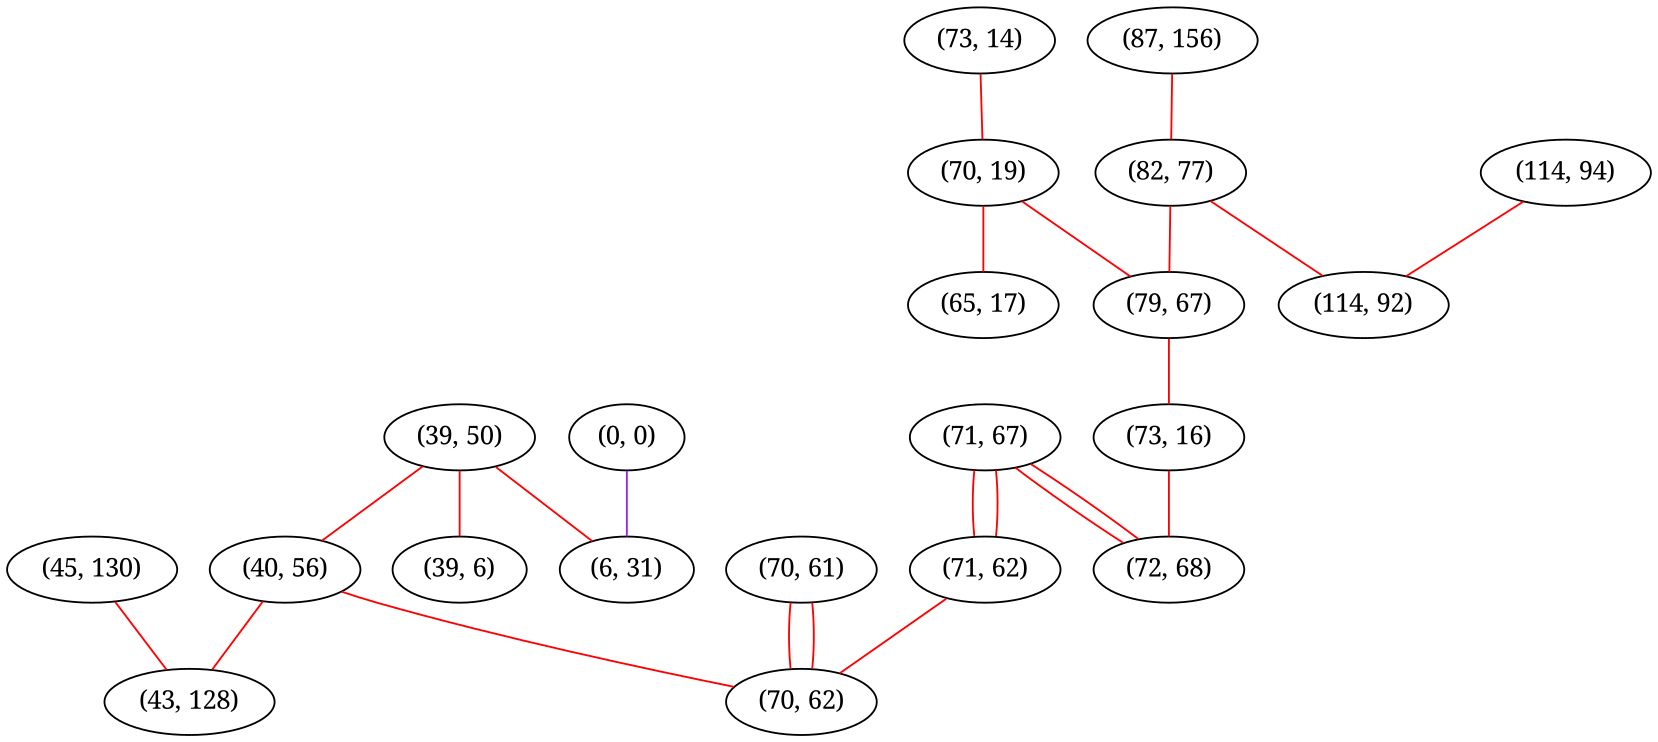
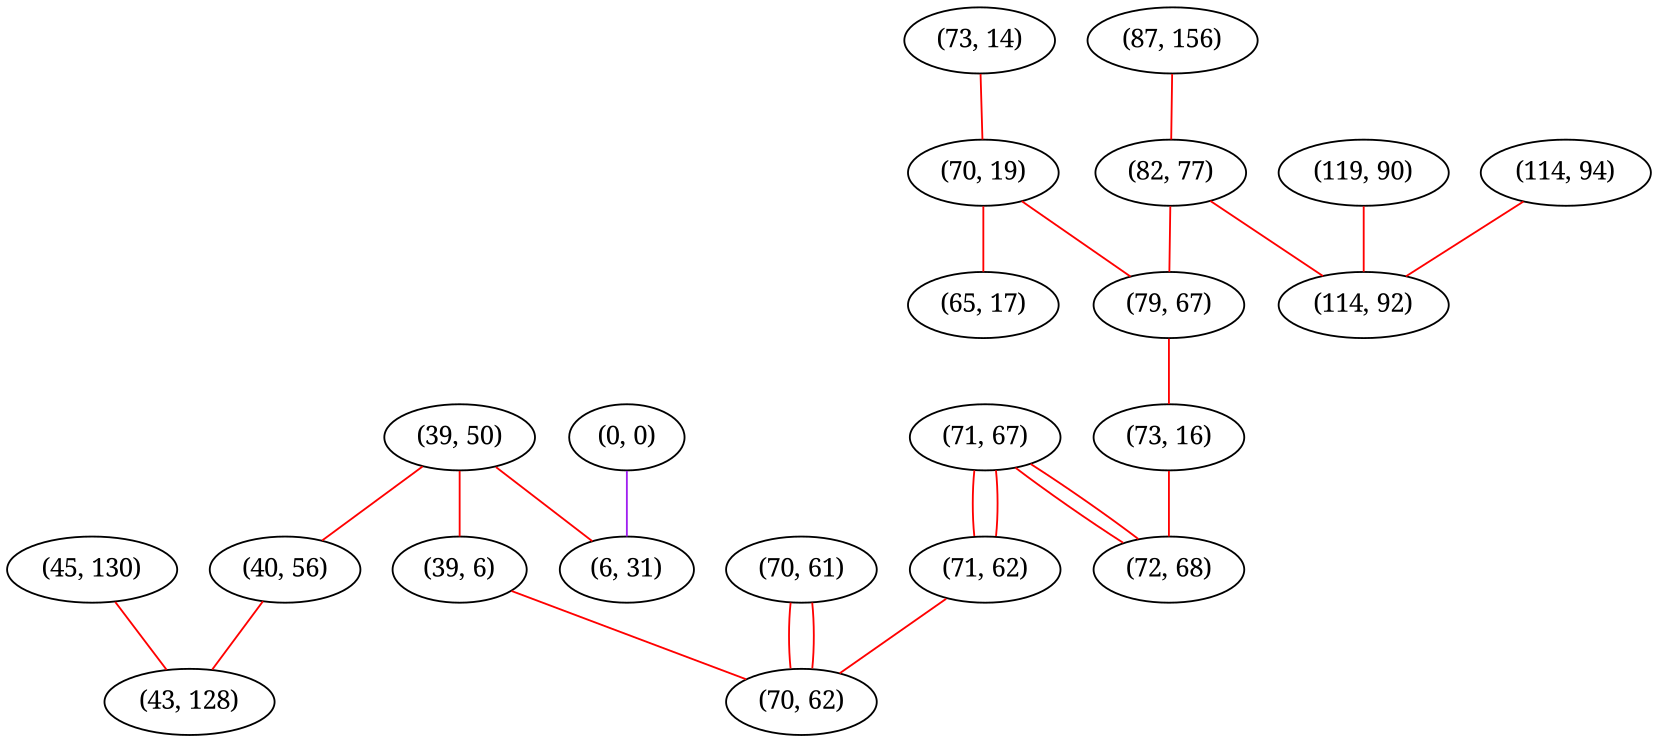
node "(119, 90)": added
edge "(40, 56)" -- "(70, 62)": now "(39, 6)" -- "(70, 62)"
